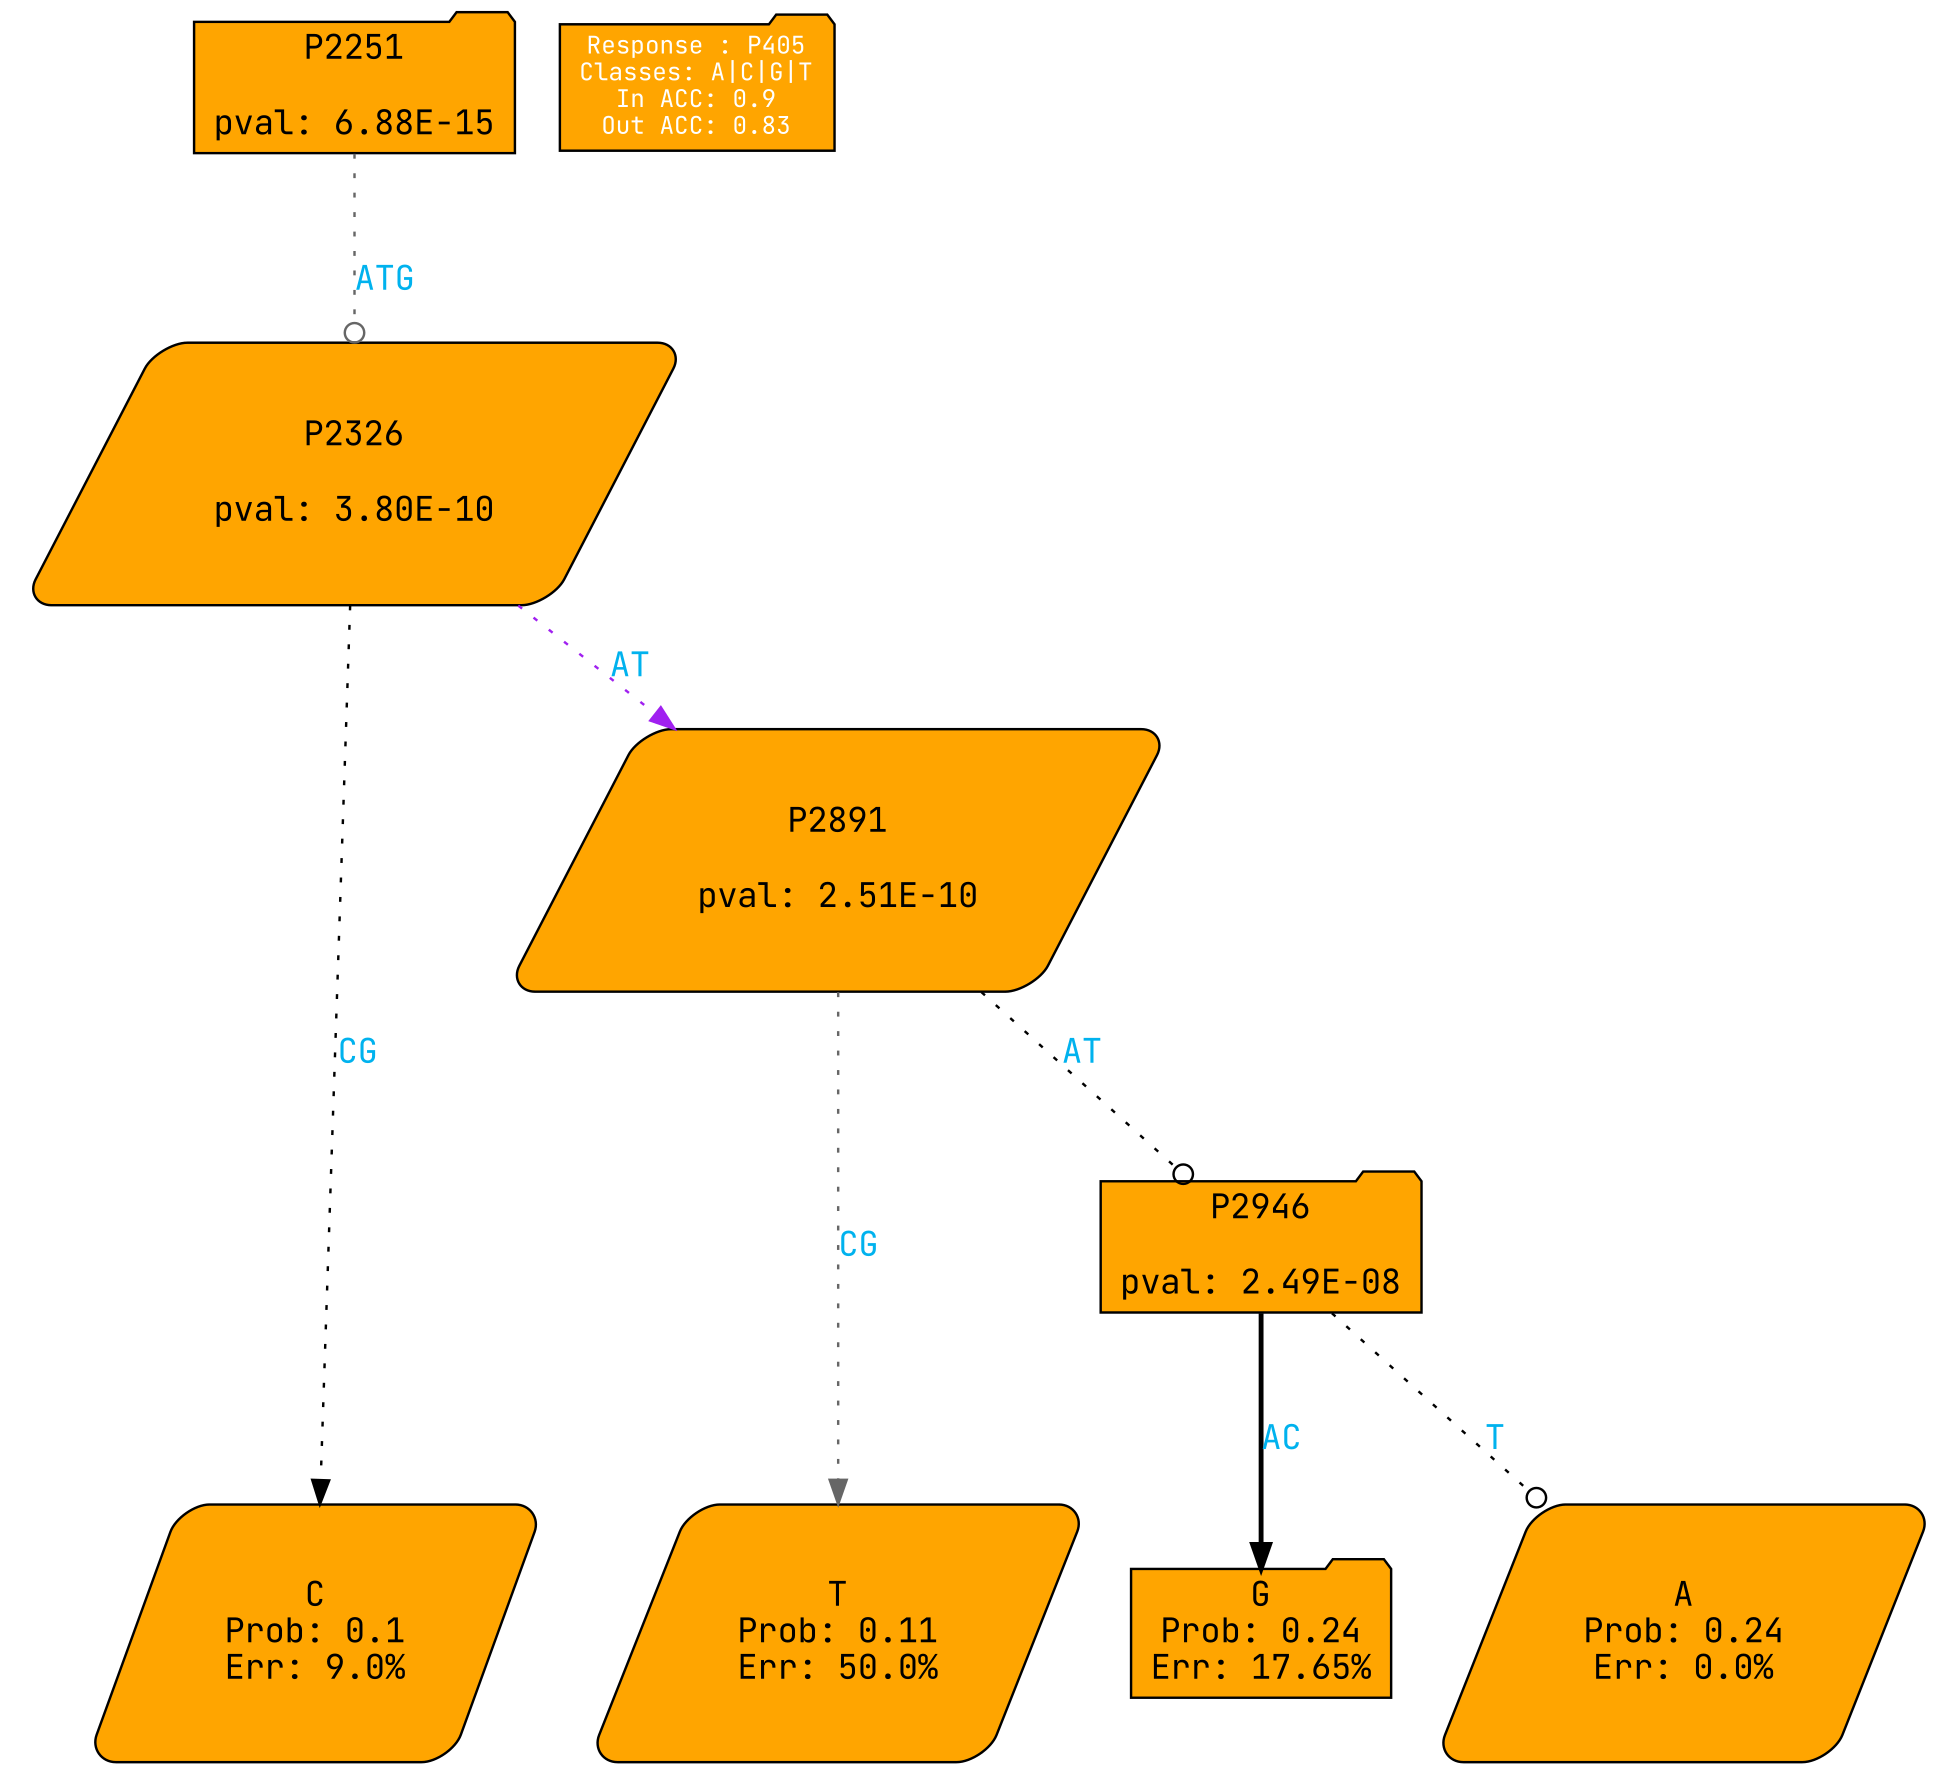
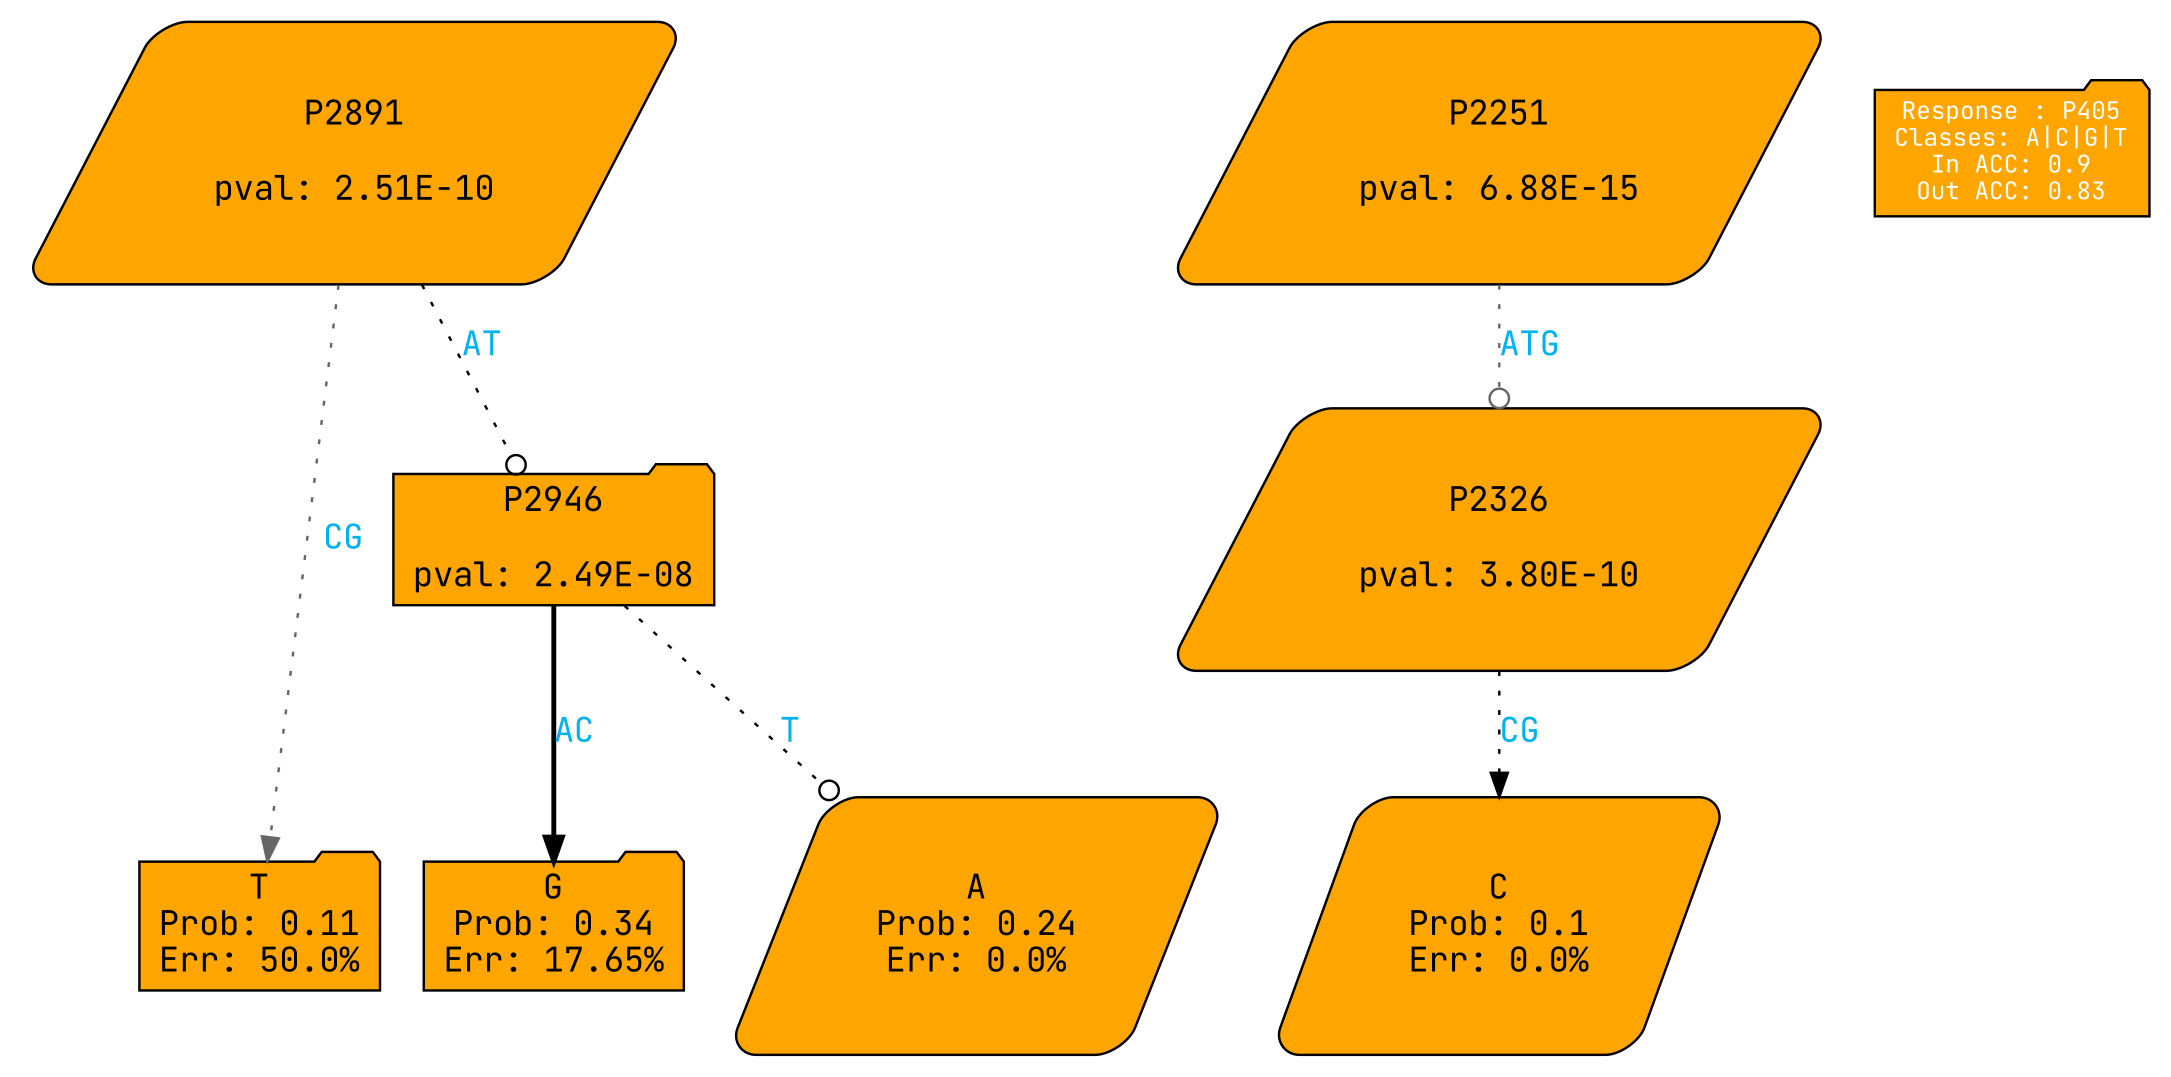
node "P2251 pval: 6.88E-15": shape folder -> parallelogram
edge "P2326 pval: 3.80E-10" -> "P2891 pval: 2.51E-10": removed, label "AT"
node "C Prob: 0.1 Err: 9.0%": label "C Prob: 0.1 Err: 9.0%" -> "C Prob: 0.1 Err: 0.0%"
node "T Prob: 0.11 Err: 50.0%": shape parallelogram -> folder
node "G Prob: 0.24 Err: 17.65%": label "G Prob: 0.24 Err: 17.65%" -> "G Prob: 0.34 Err: 17.65%"
